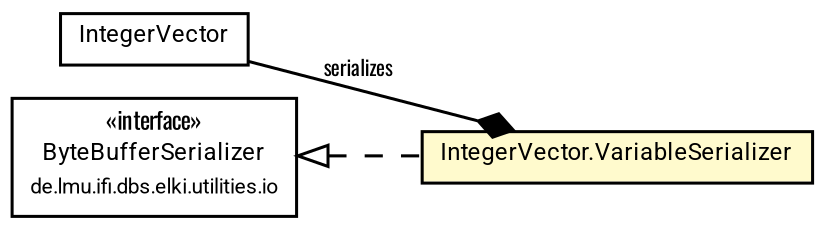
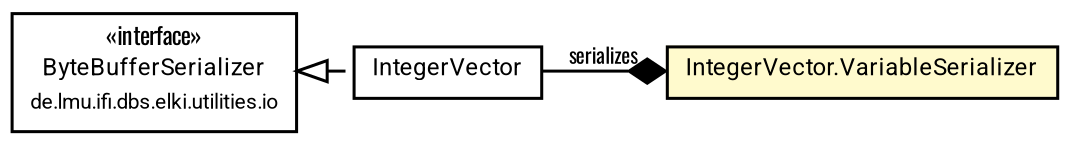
edge "IntegerVector.VariableSerializer" -> "ByteBufferSerializer": now "IntegerVector" -> "ByteBufferSerializer"
